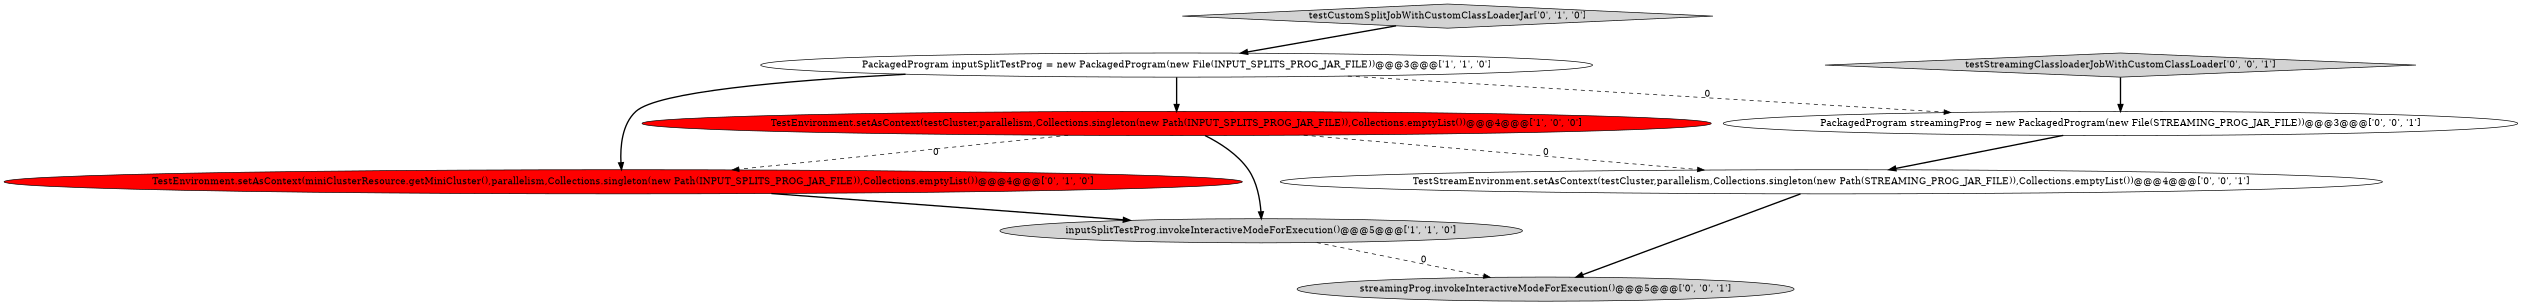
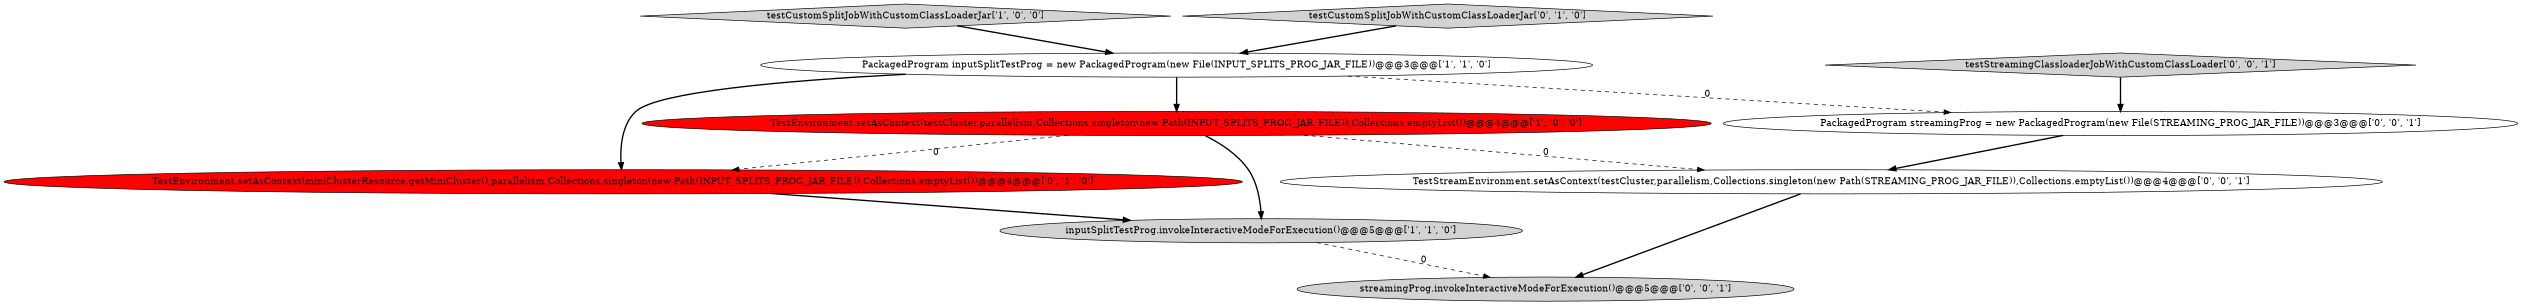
node "testCustomSplitJobWithCustomClassLoaderJar['1', '0', '0']": added
